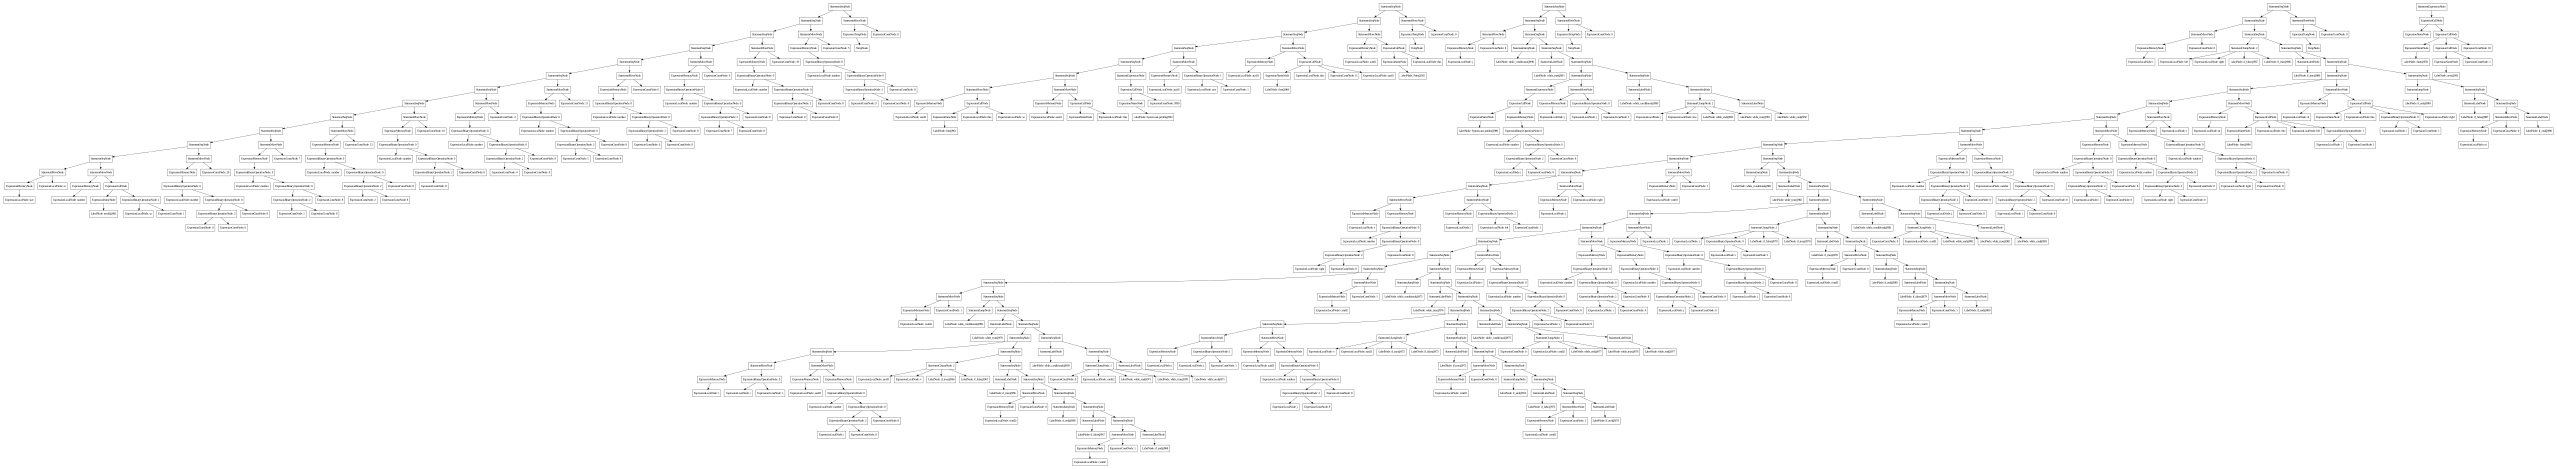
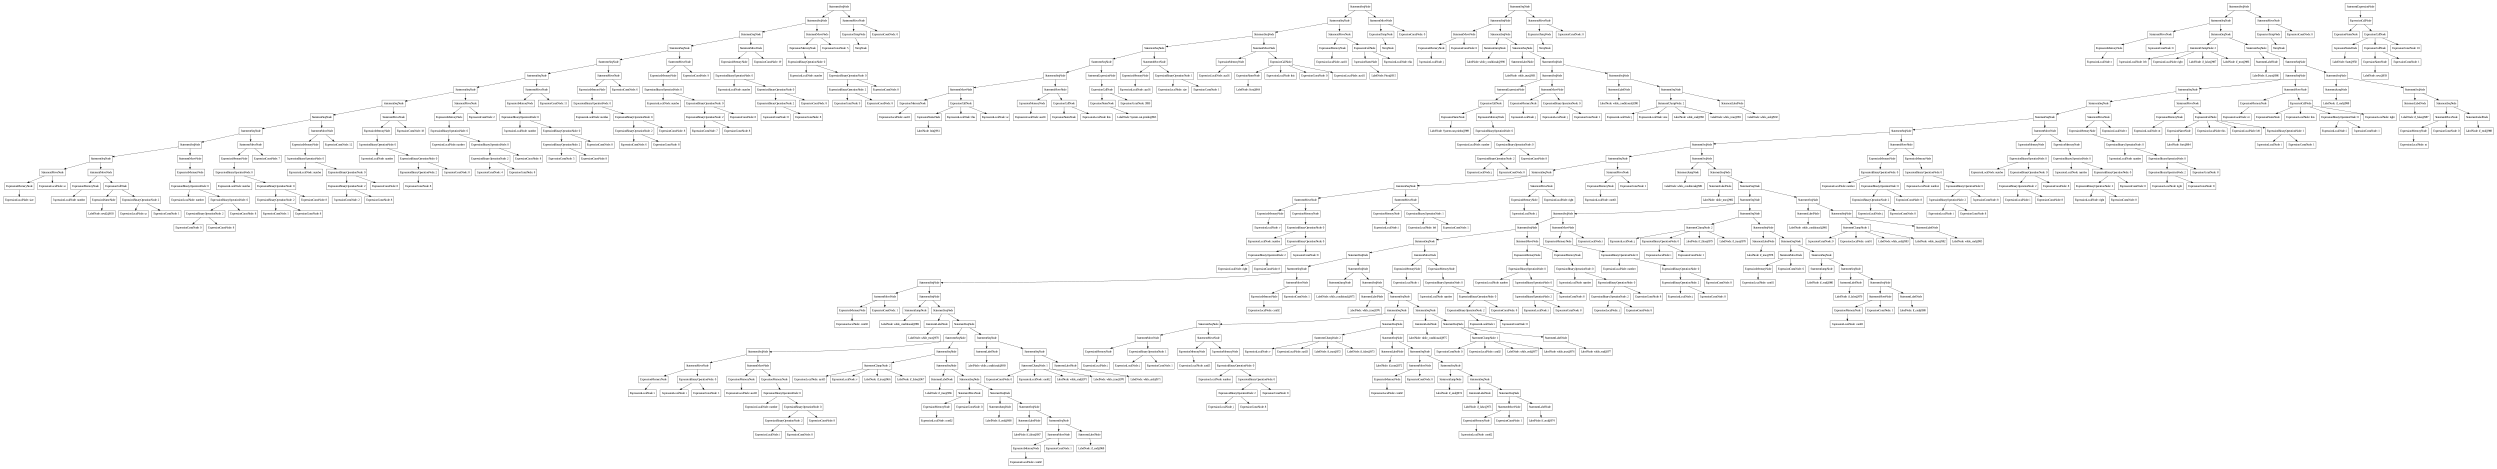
node "LabelNode: System.aux.println@989": label "LabelNode: System.aux.println@989" -> "LabelNode: System.out.println@989"
node "ExpressionConstNode: 20": removed
